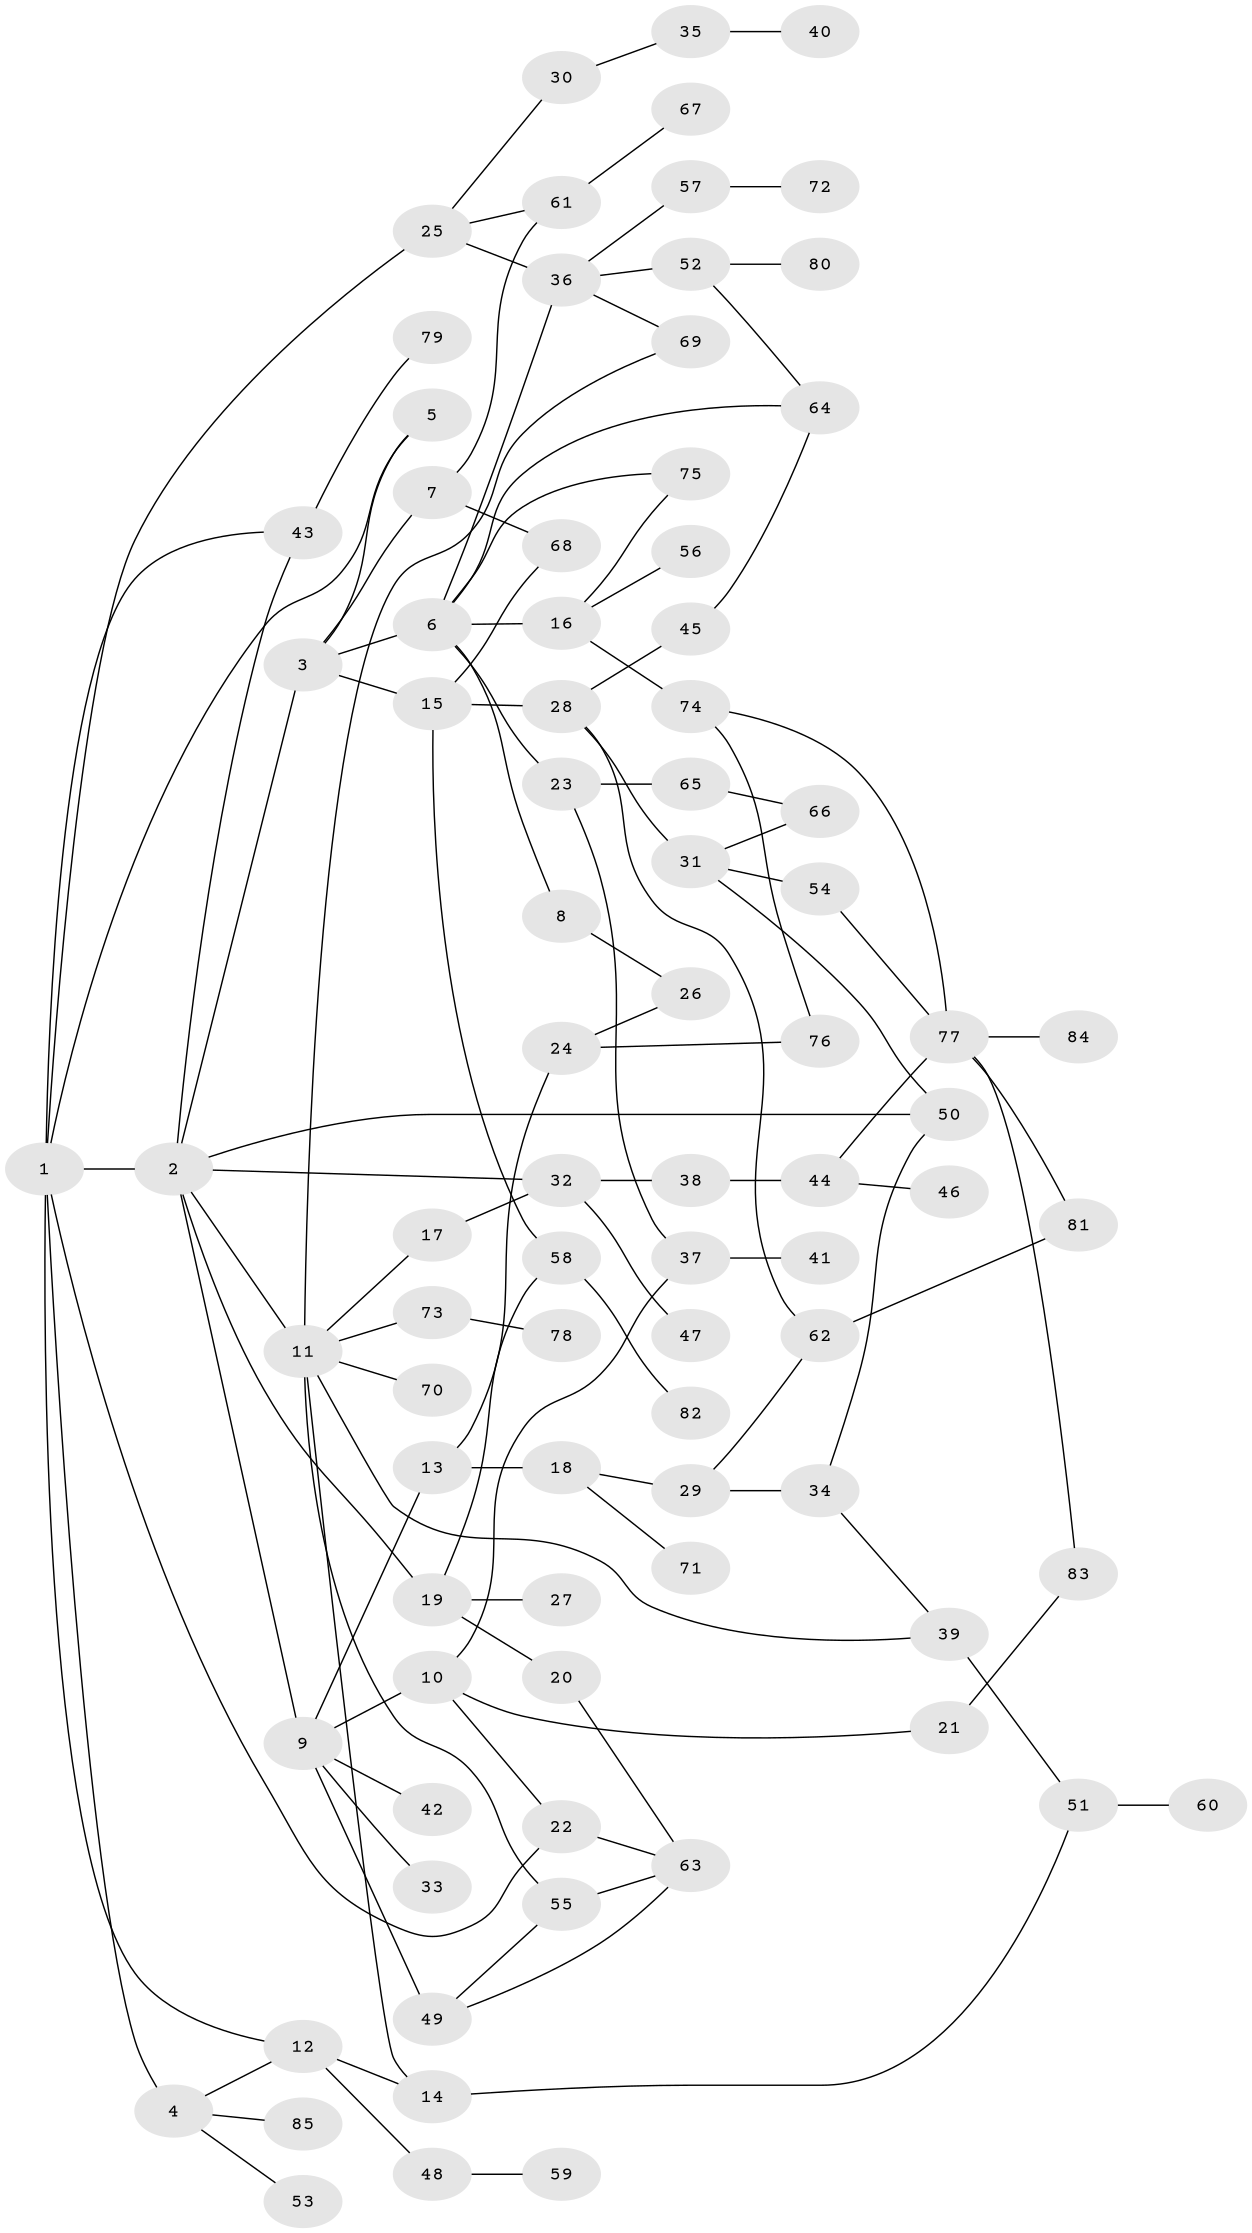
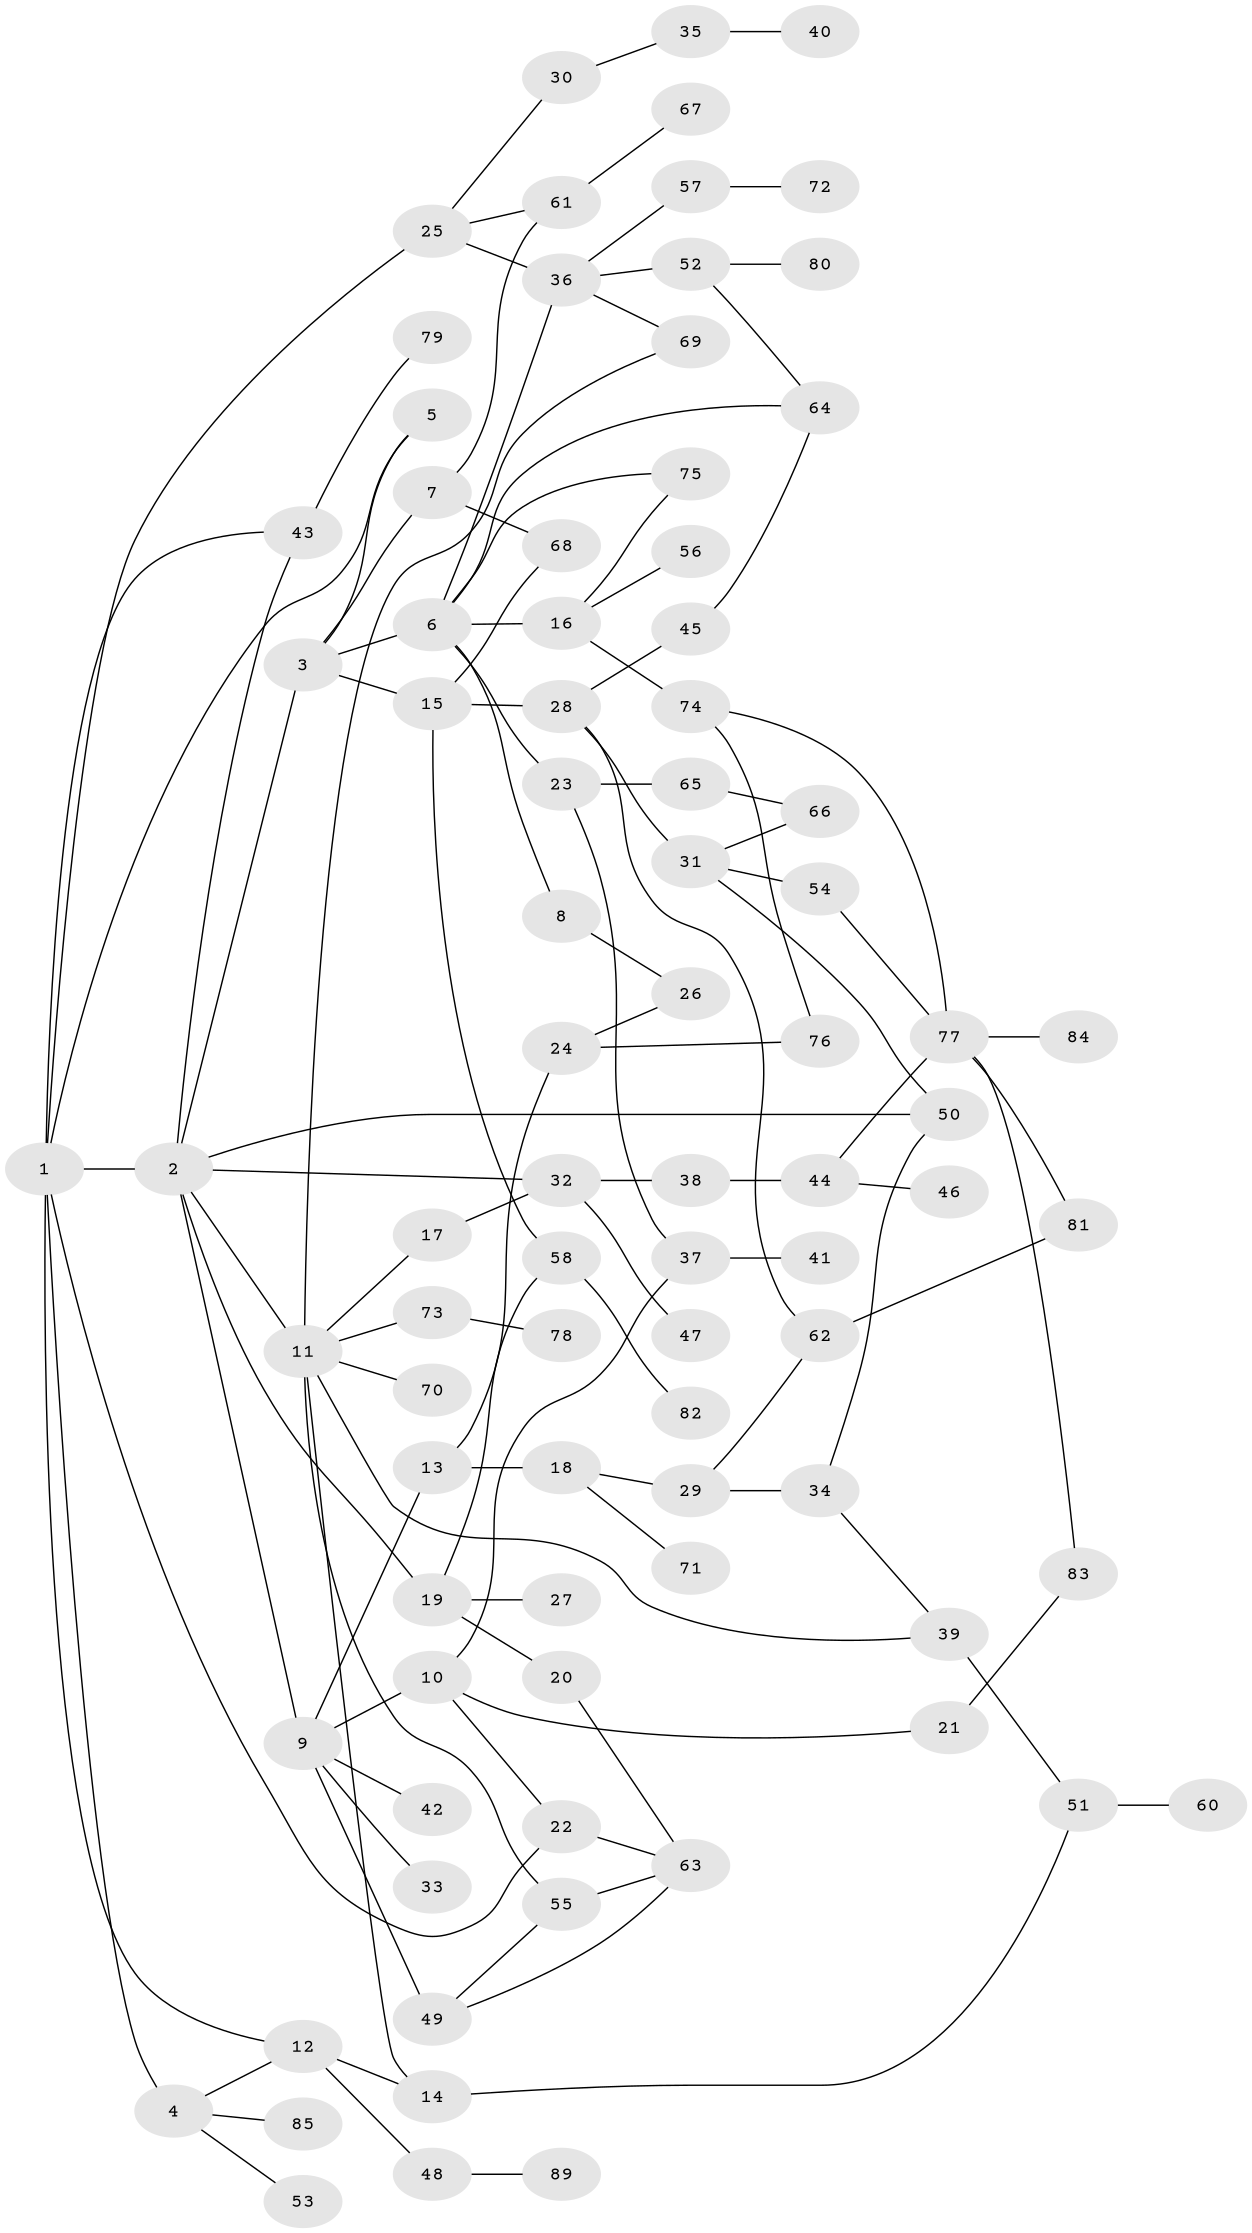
node "59": label "59" -> "89"
